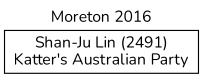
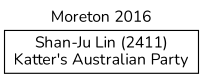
node "Shan-Ju Lin (2491) Katter's Australian Party": label "Shan-Ju Lin (2491) Katter's Australian Party" -> "Shan-Ju Lin (2411) Katter's Australian Party"
